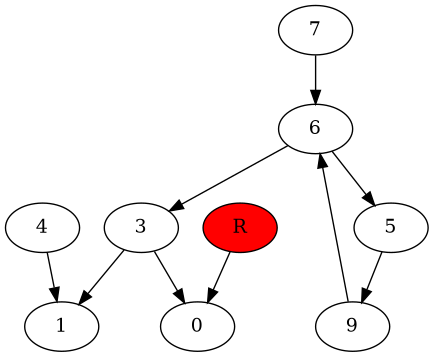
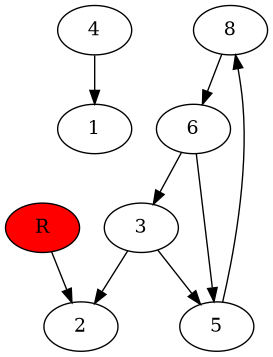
node "7": removed
edge "3" -> "1": now "3" -> "5"
node "0": label "0" -> "2"
node "9": label "9" -> "8"
